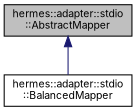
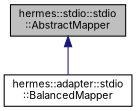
node "hermes::adapter::stdio ::AbstractMapper": label "hermes::adapter::stdio ::AbstractMapper" -> "hermes::stdio::stdio ::AbstractMapper"
